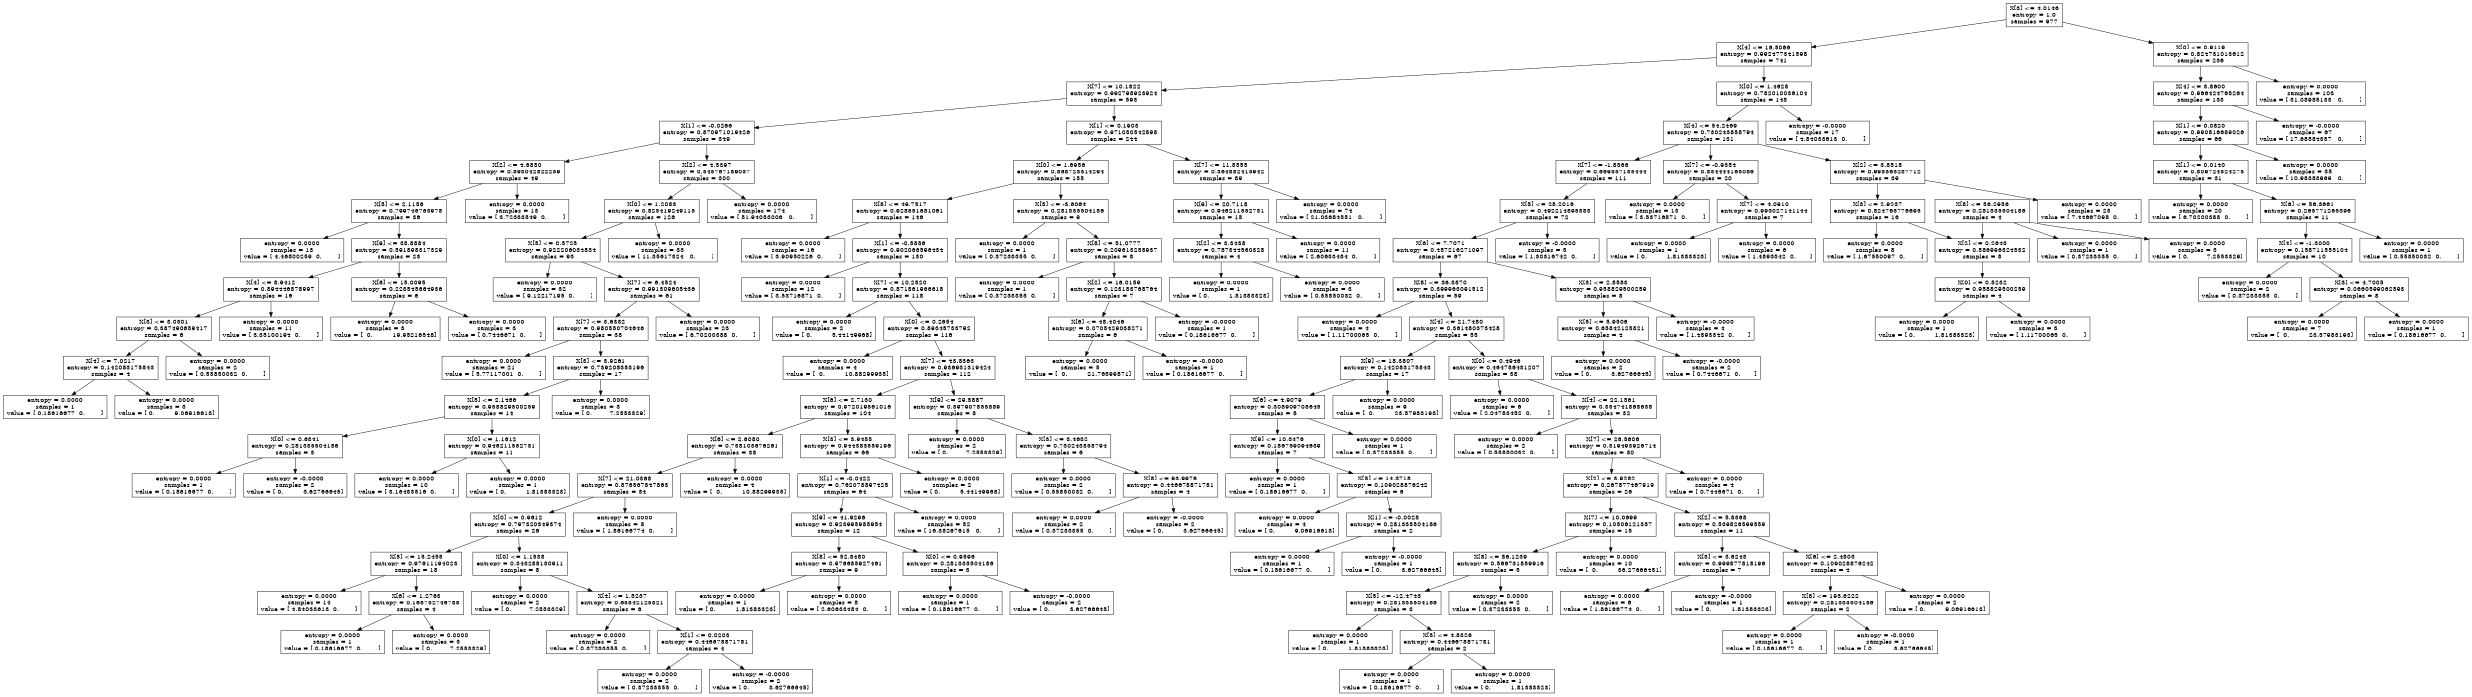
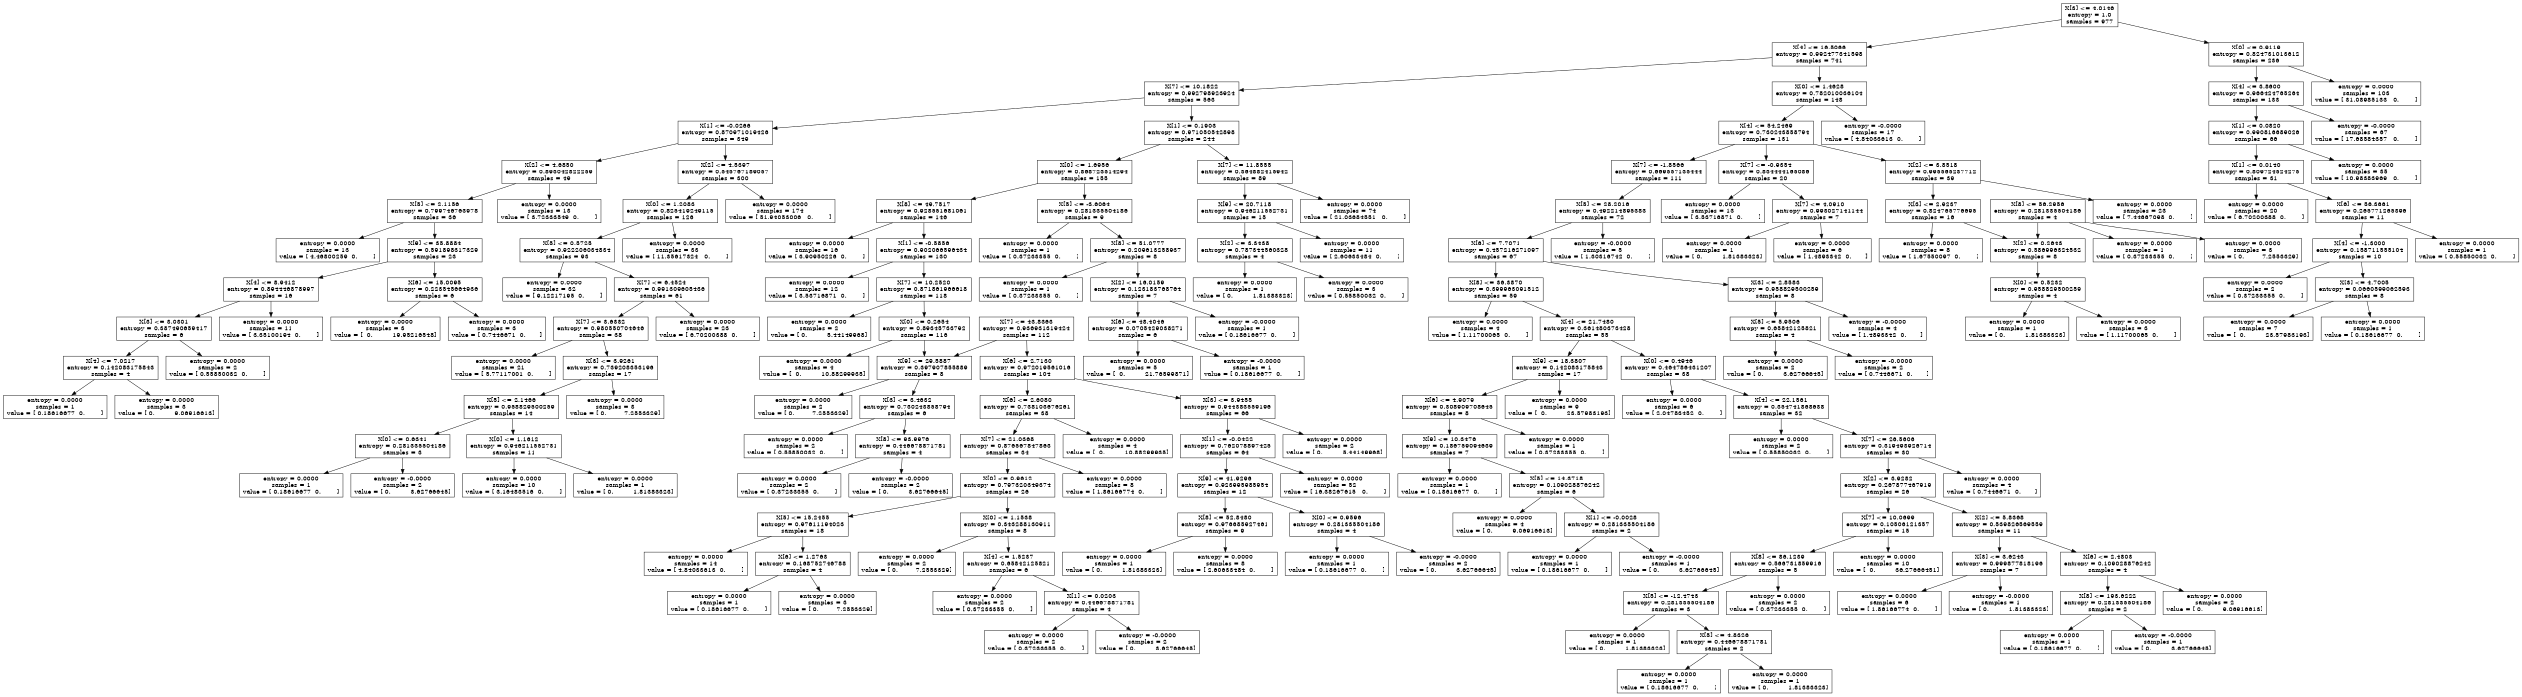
node "X[7] <= 10.1822 entropy = 0.992798923924 samples = 593": label "X[7] <= 10.1822 entropy = 0.992798923924 samples = 593" -> "X[7] <= 10.1822 entropy = 0.992798923924 samples = 563"
edge "X[0] <= 0.2654 entropy = 0.89345733792 samples = 116" -> "X[7] <= 43.8363 entropy = 0.936931319424 samples = 112": now "X[0] <= 0.2654 entropy = 0.89345733792 samples = 116" -> "X[9] <= 29.5887 entropy = 0.397907855889 samples = 8"
node "X[2] <= 5.8368 entropy = 0.539826599559 samples = 11": label "X[2] <= 5.8368 entropy = 0.539826599559 samples = 11" -> "X[2] <= 5.8368 entropy = 0.539826569559 samples = 11"
node "X[0] <= 0.9596 entropy = 0.281335504186 samples = 3": label "X[0] <= 0.9596 entropy = 0.281335504186 samples = 3" -> "X[0] <= 0.9596 entropy = 0.281335504186 samples = 4"
